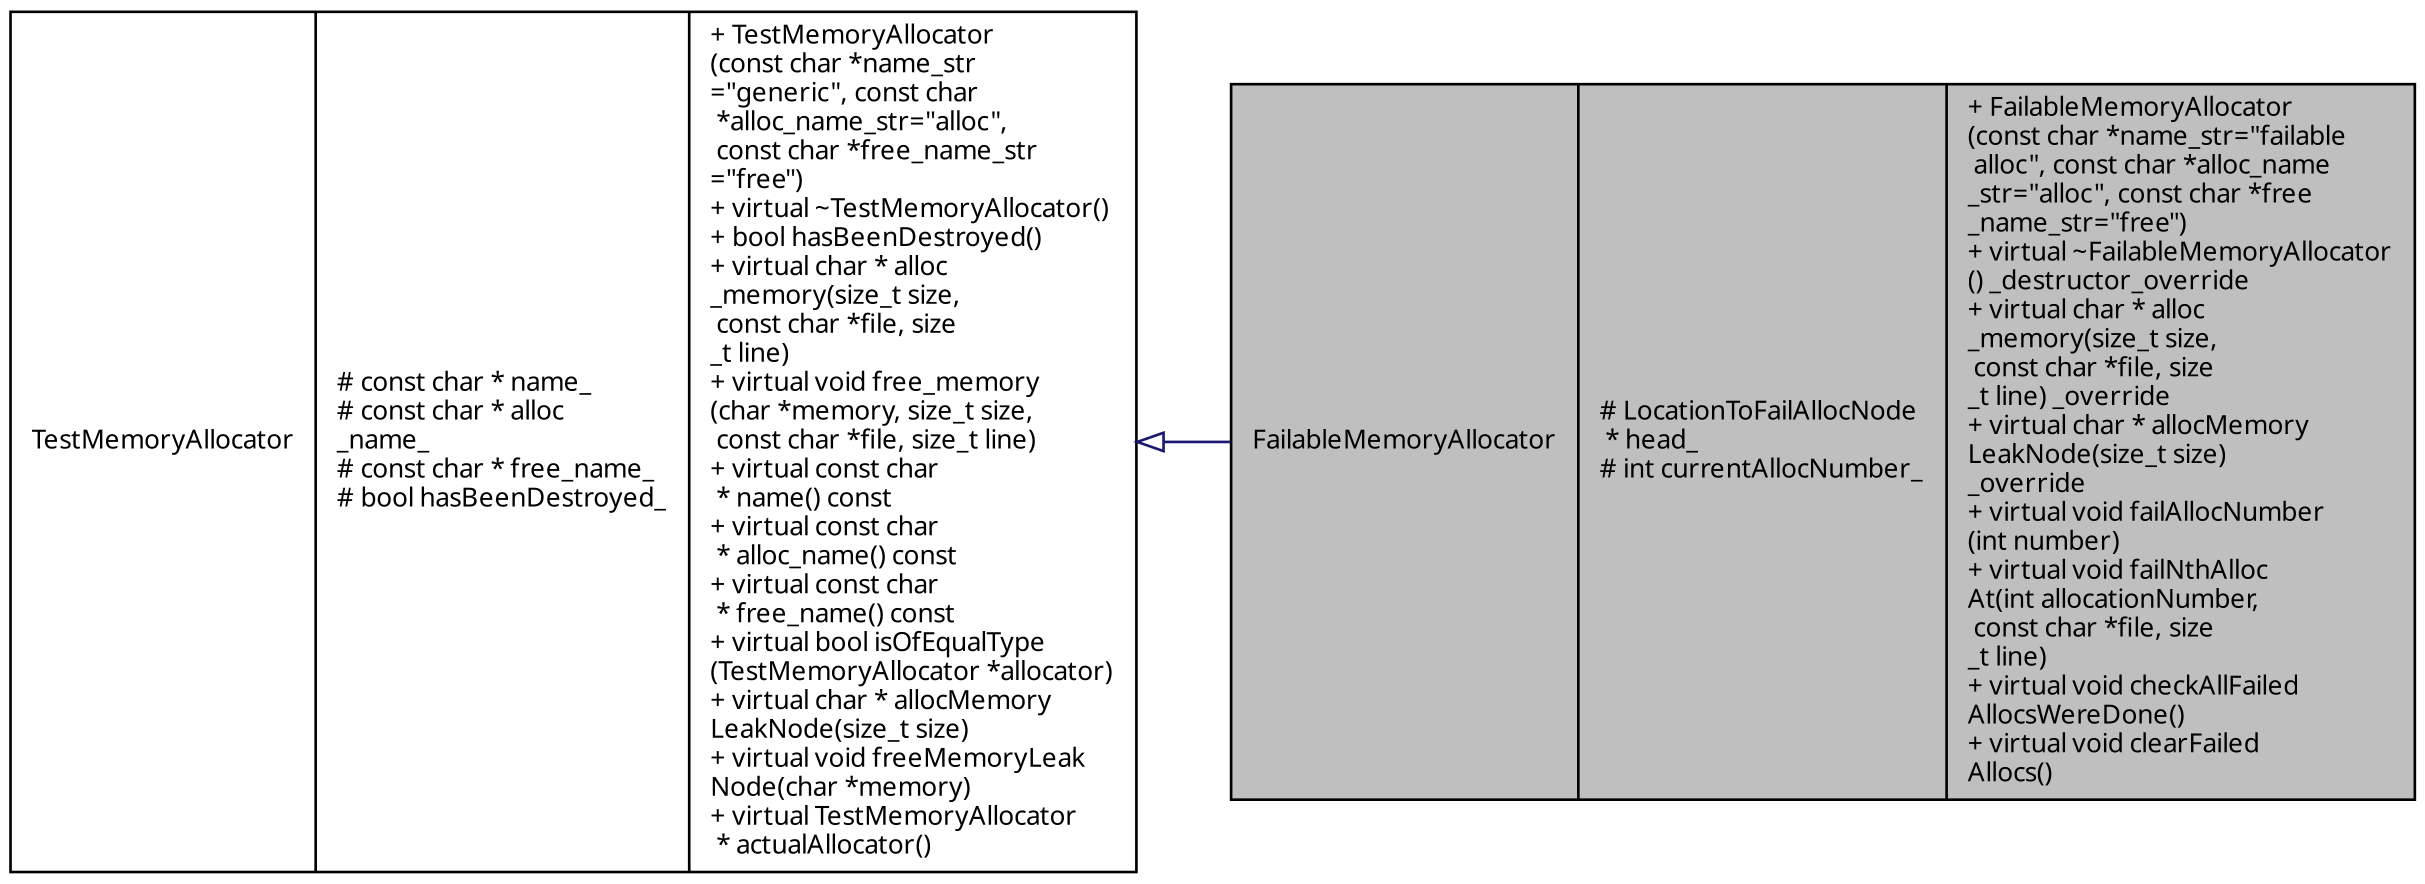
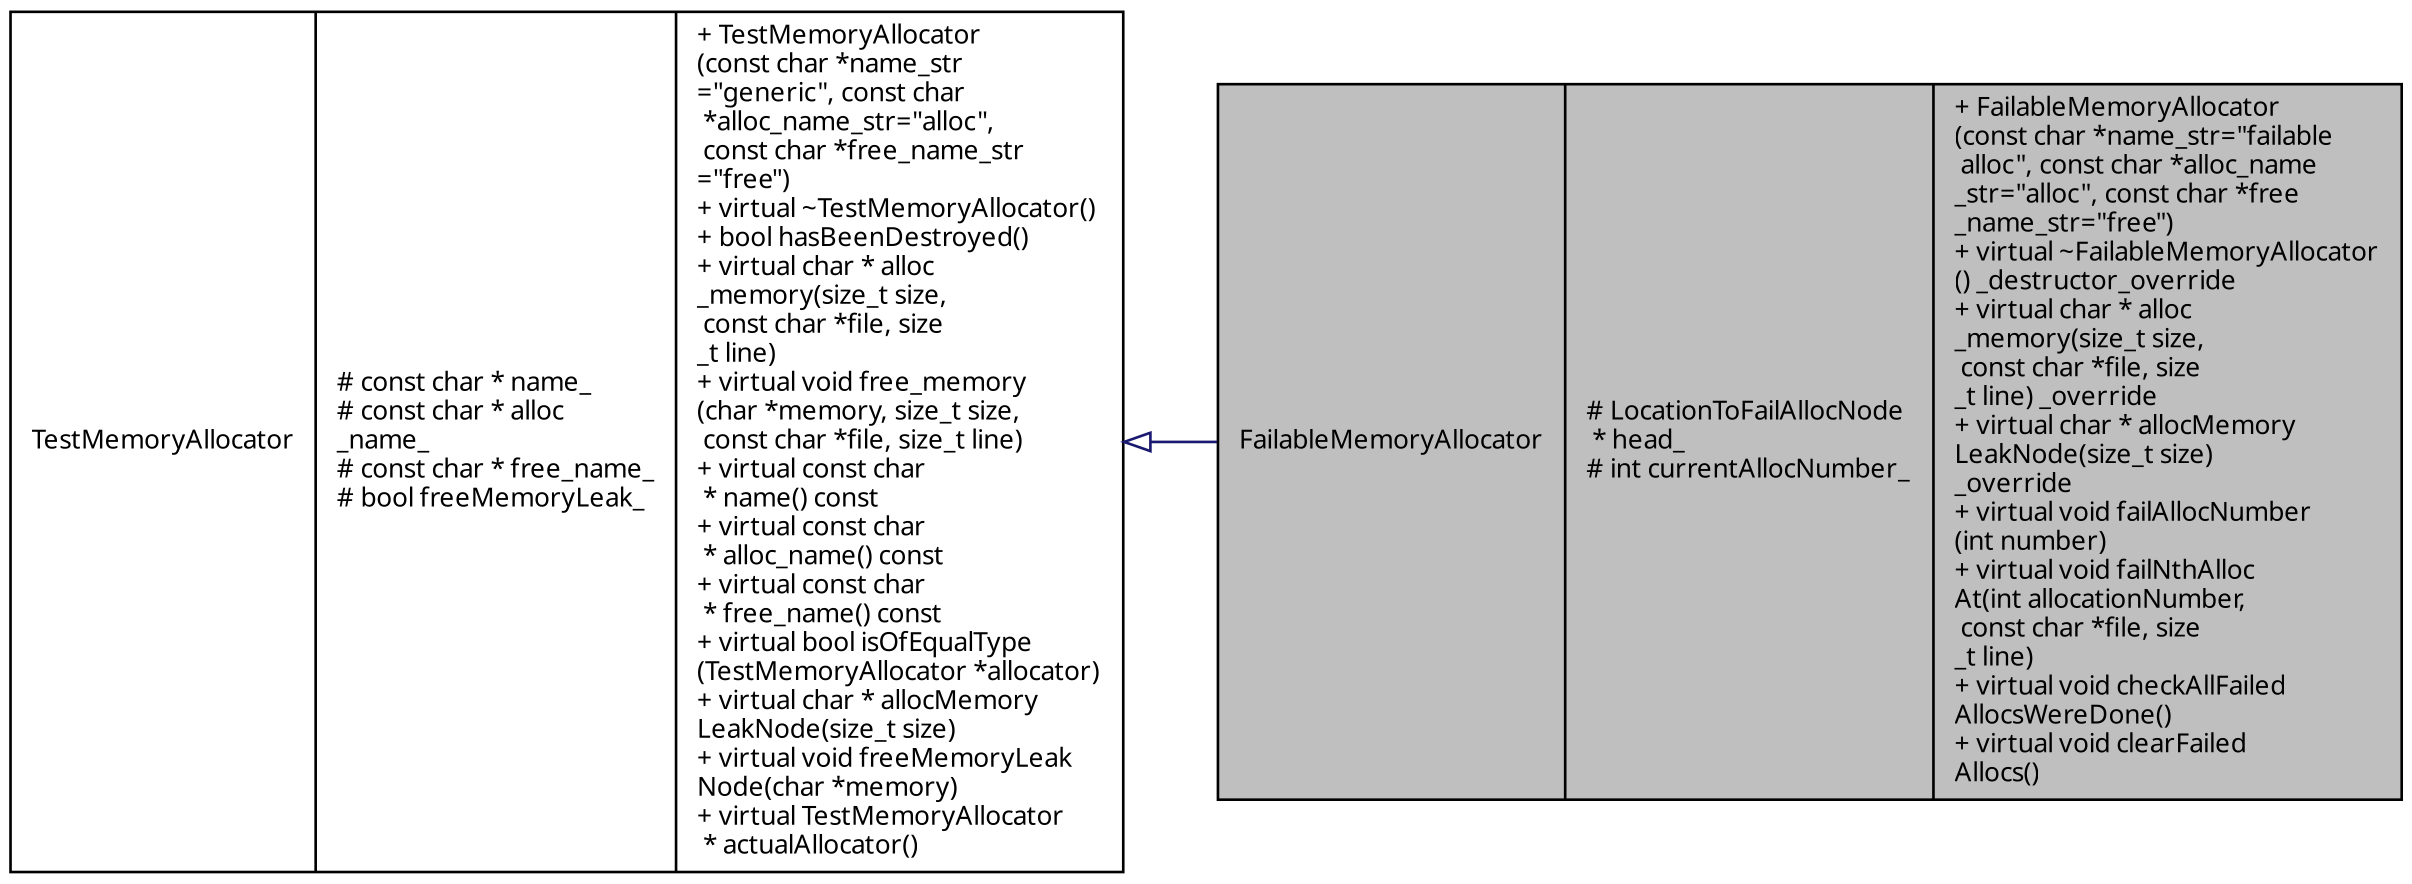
node "TestMemoryAllocator": text "# bool hasBeenDestroyed_" -> "# bool freeMemoryLeak_"
